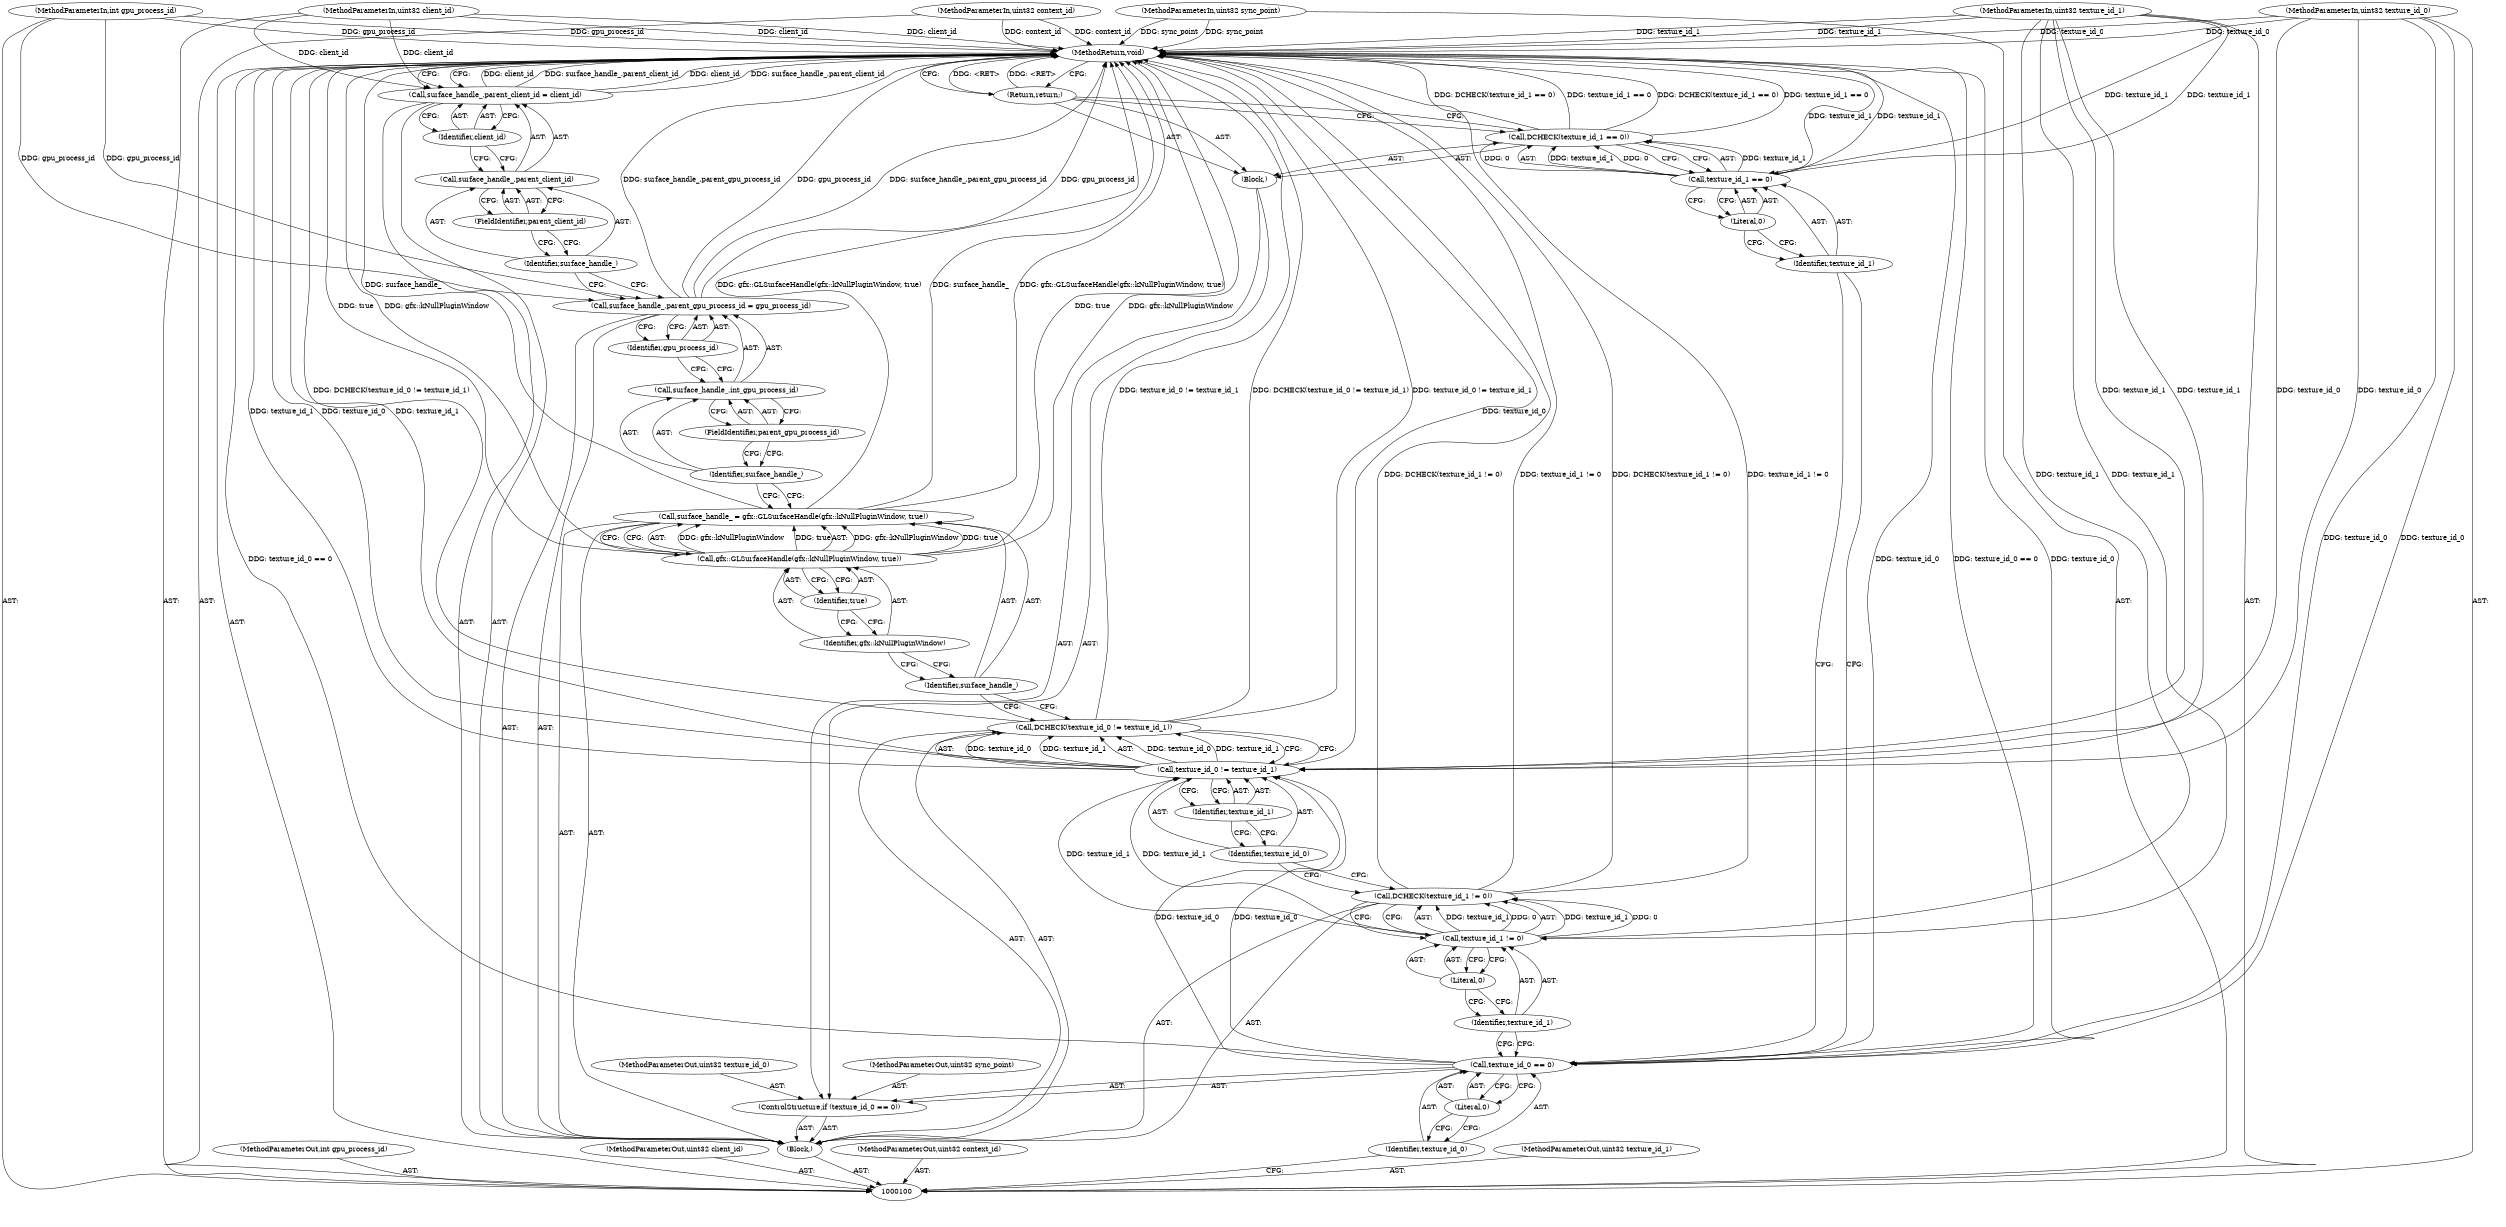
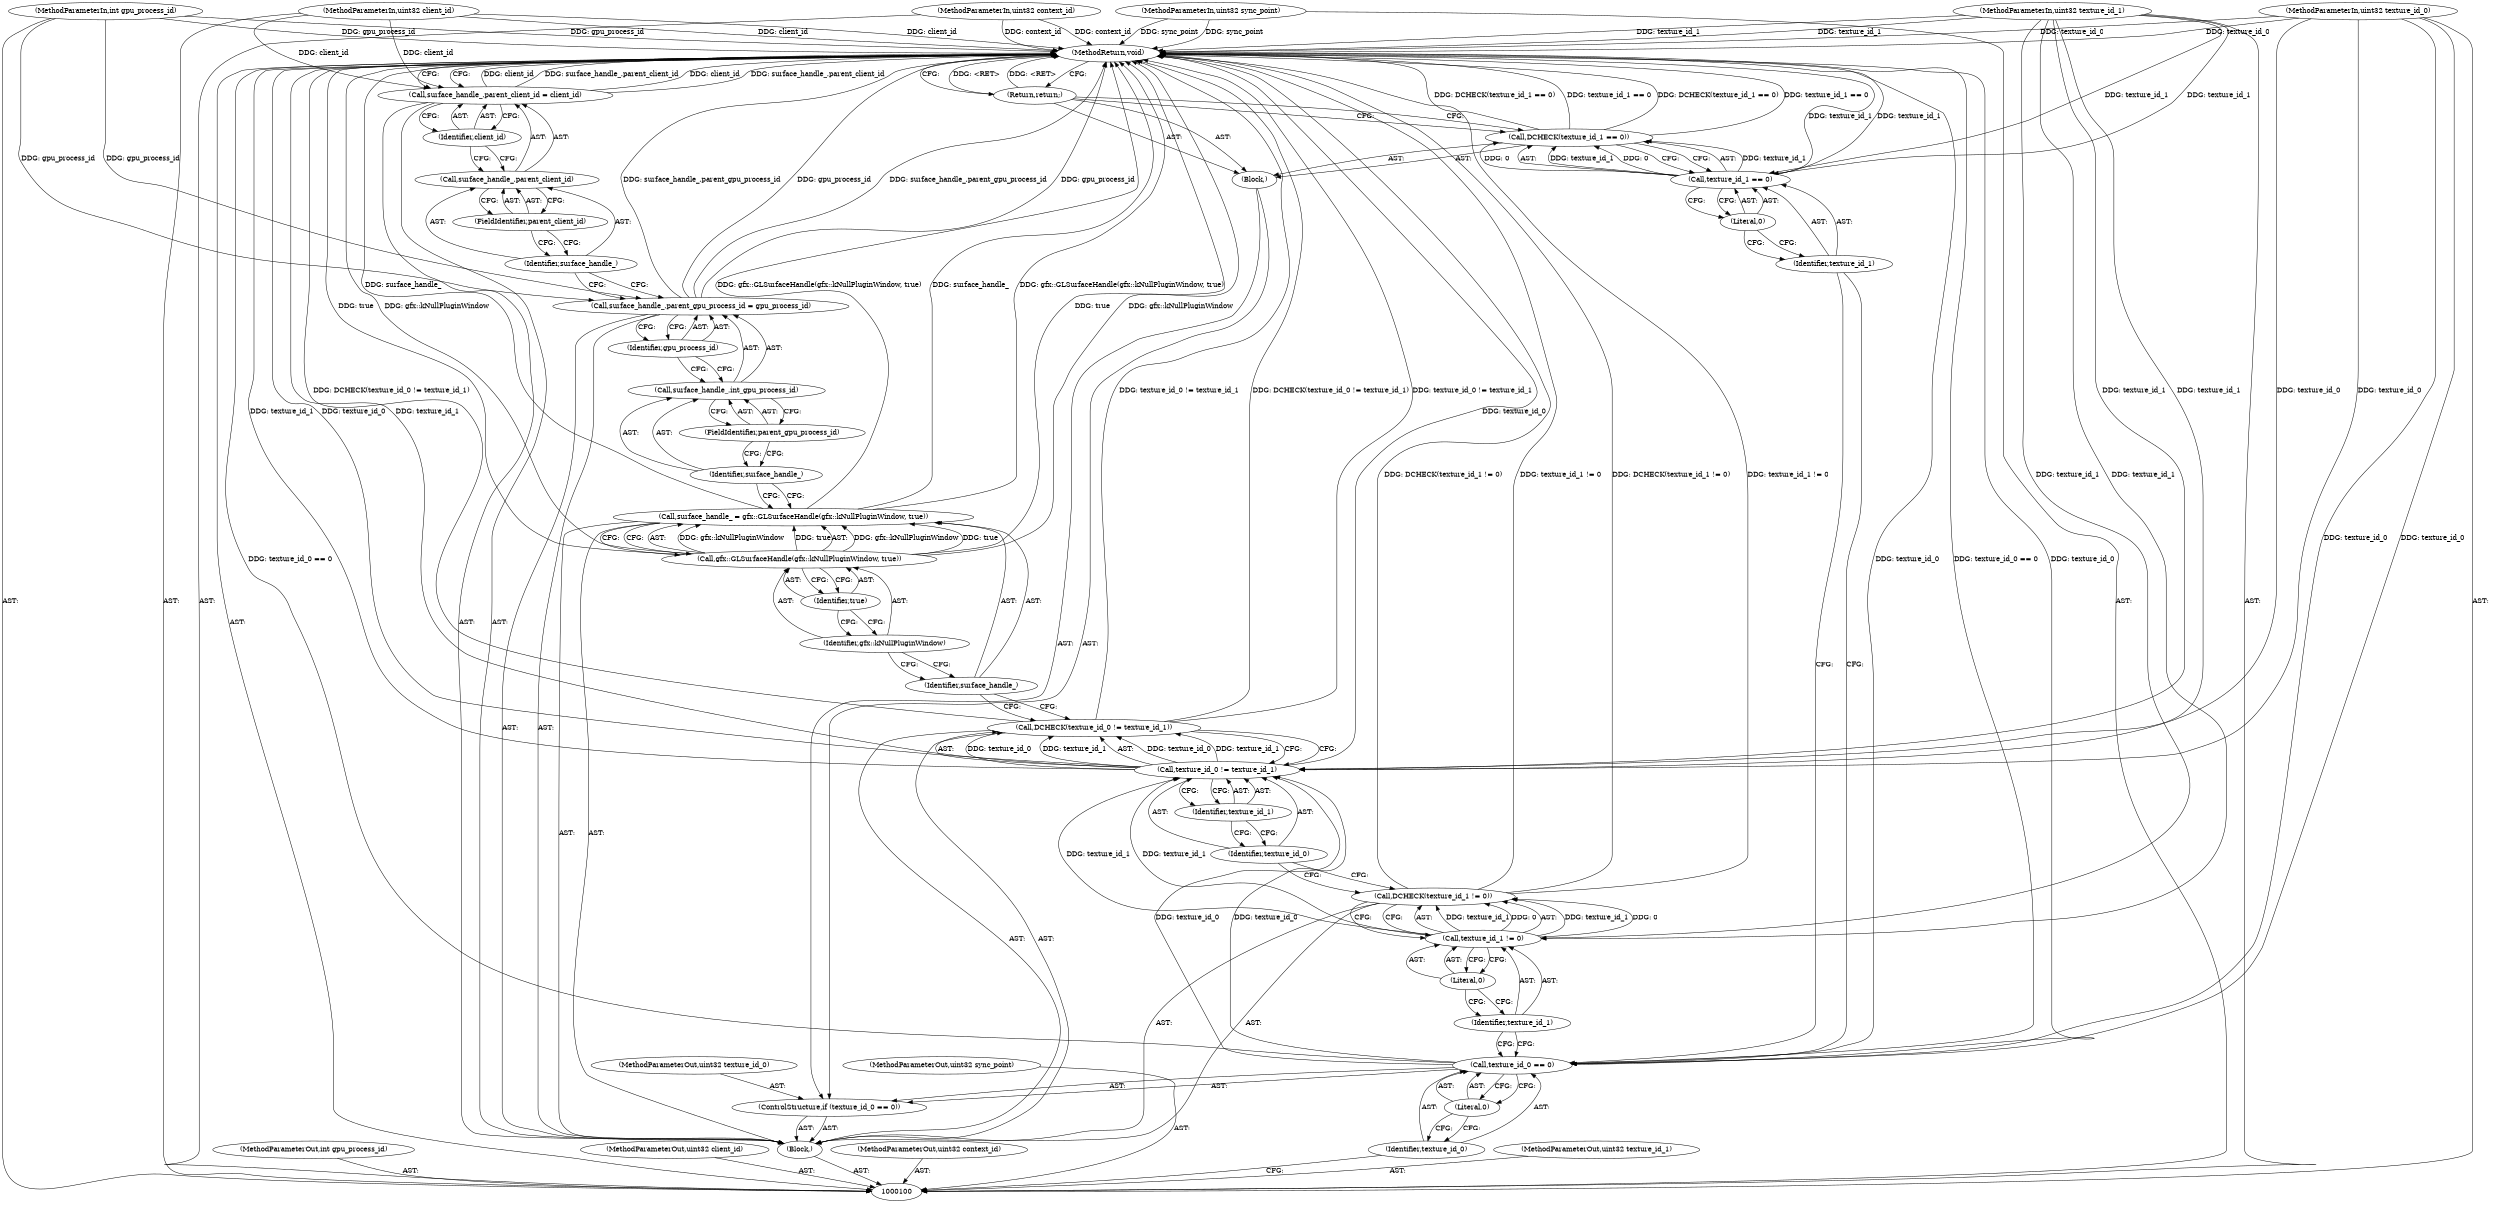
edge "(MethodParameterOut,uint32 sync_point)" -> "(ControlStructure,if (texture_id_0 == 0))": now "(MethodParameterOut,uint32 sync_point)" -> "1000100"
